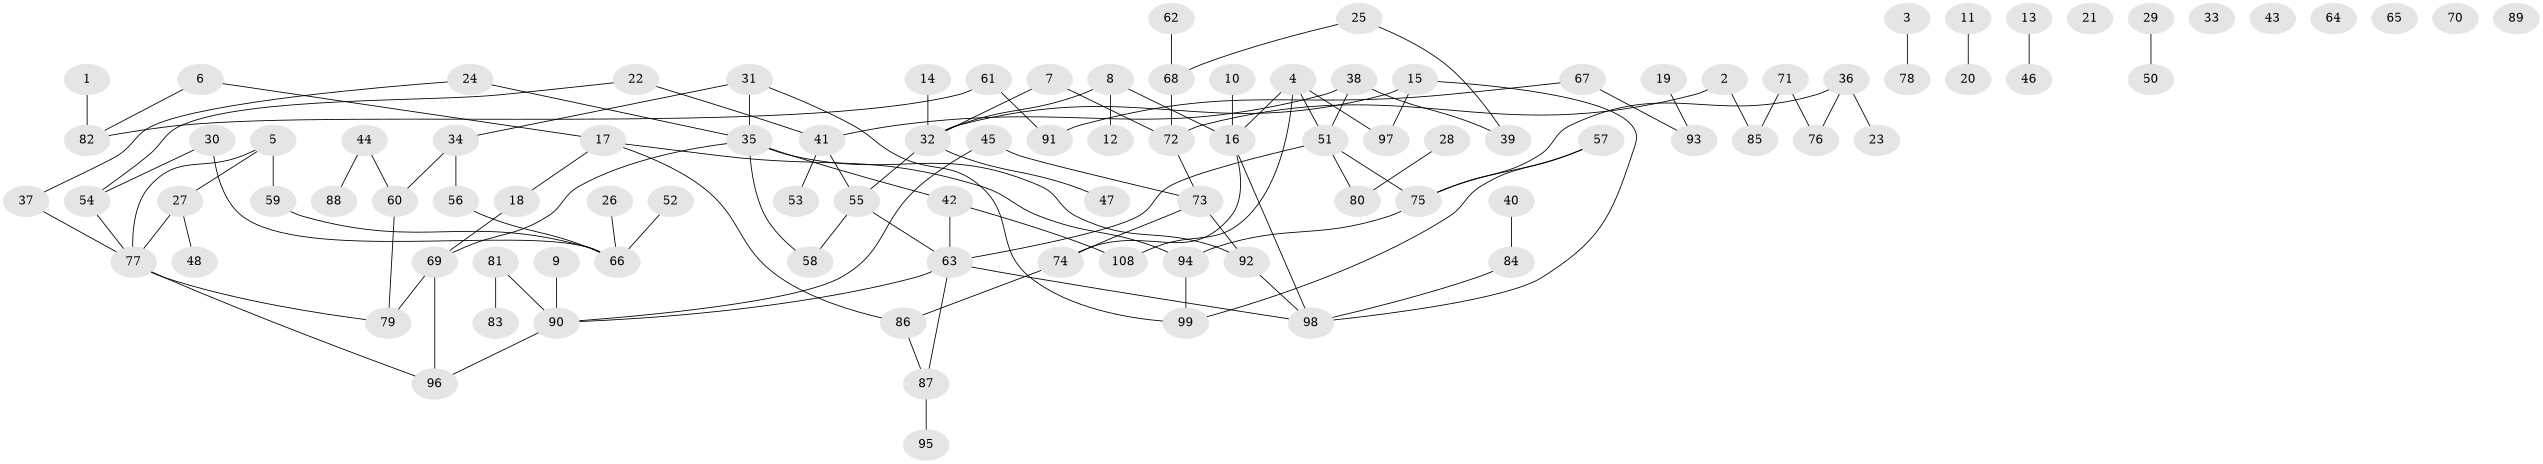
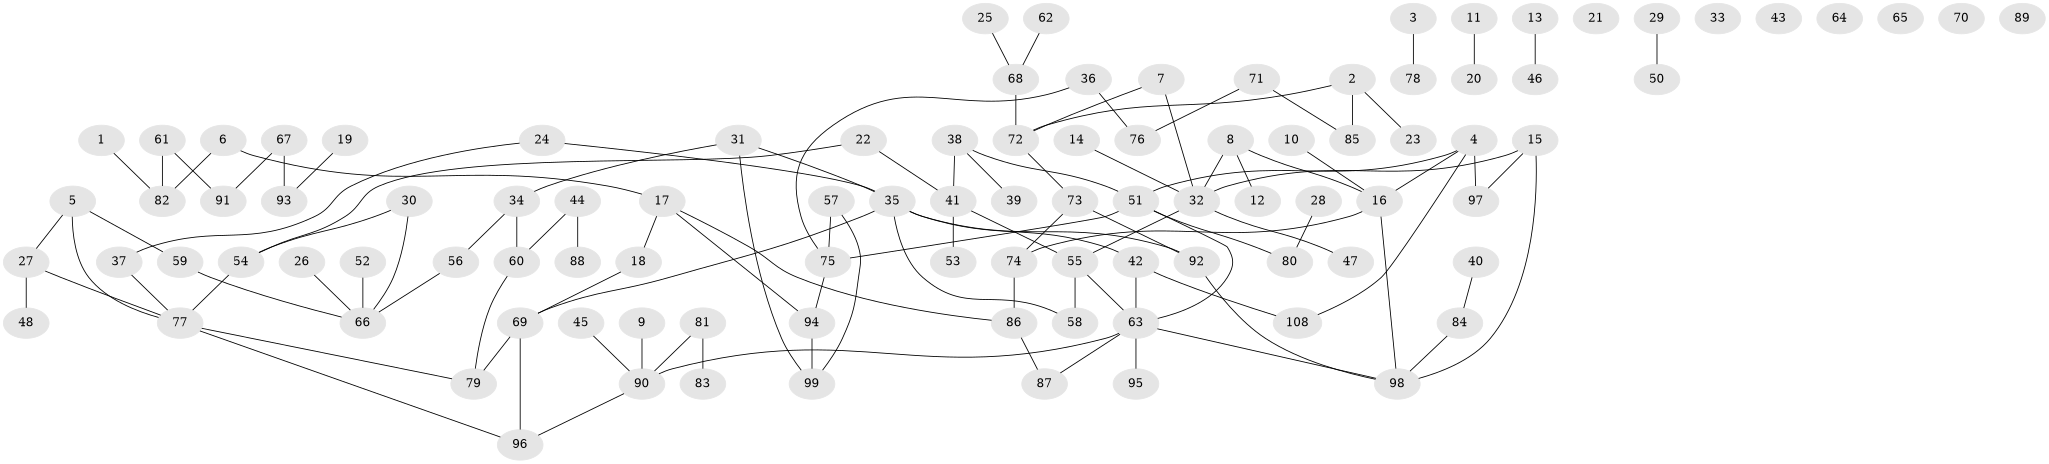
edge "25" -- "39": removed
edge "36" -- "23": now "2" -- "23"
edge "45" -- "73": removed
edge "87" -- "95": now "63" -- "95"
